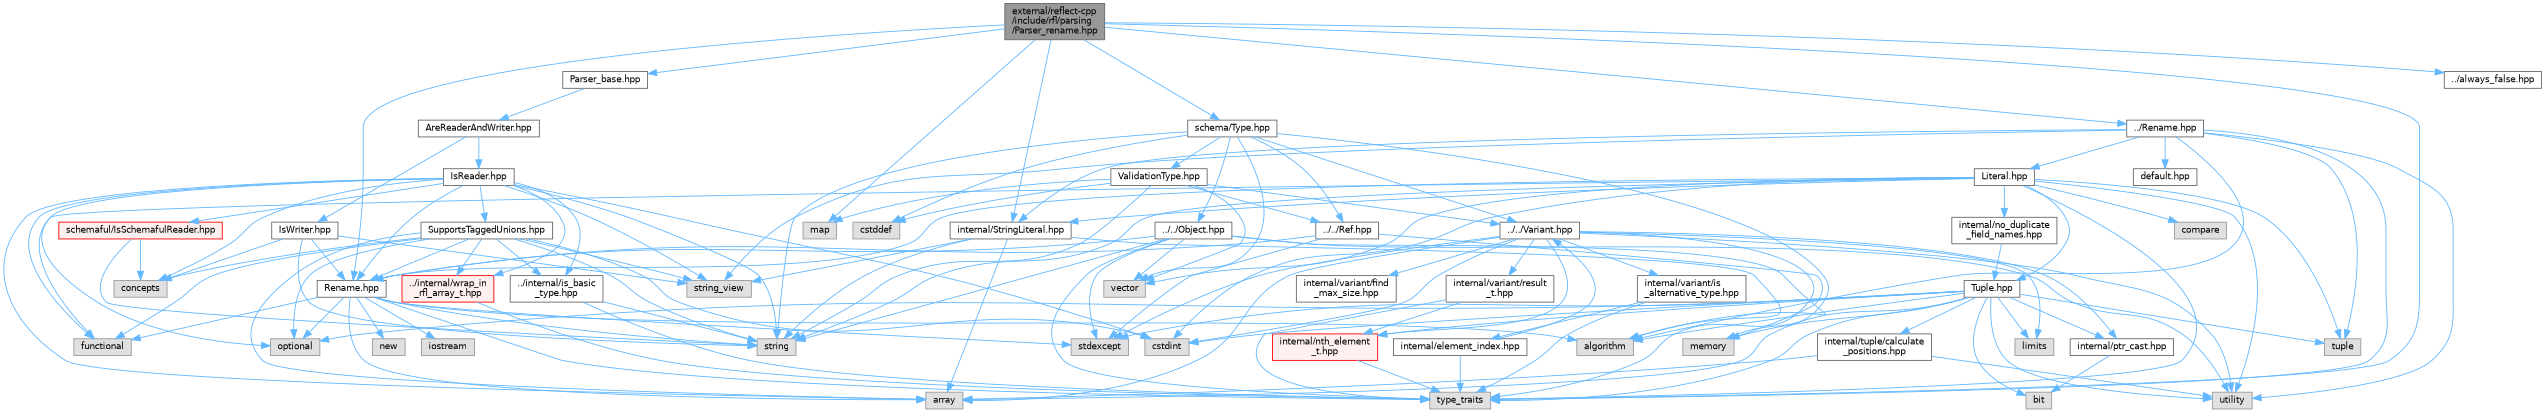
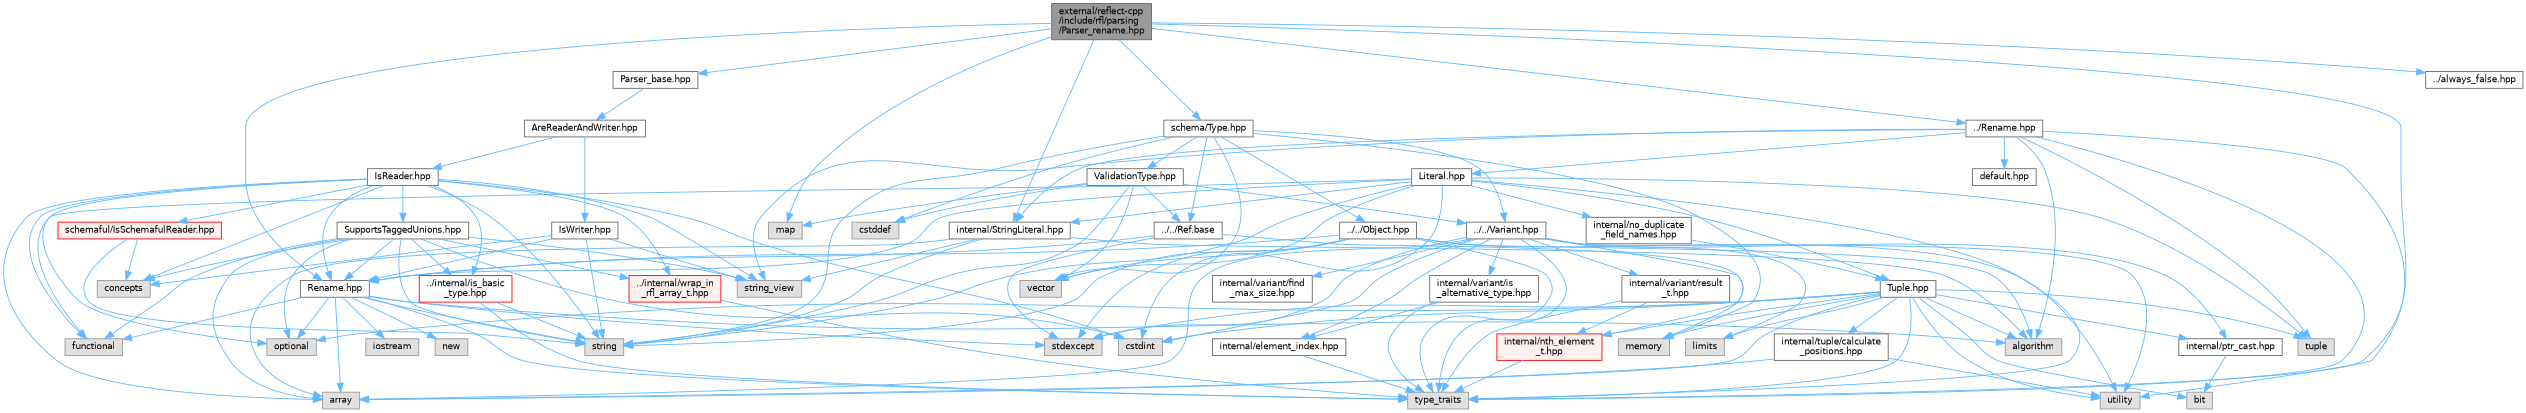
edge "Literal.hpp" -> "utility": removed
node "../../Ref.hpp": label "../../Ref.hpp" -> "../../Ref.base"
node "compare": removed
node "../internal/is_basic _type.hpp": color grey40 -> red
edge "internal/element_index.hpp" -> "../../Variant.hpp": reversed
